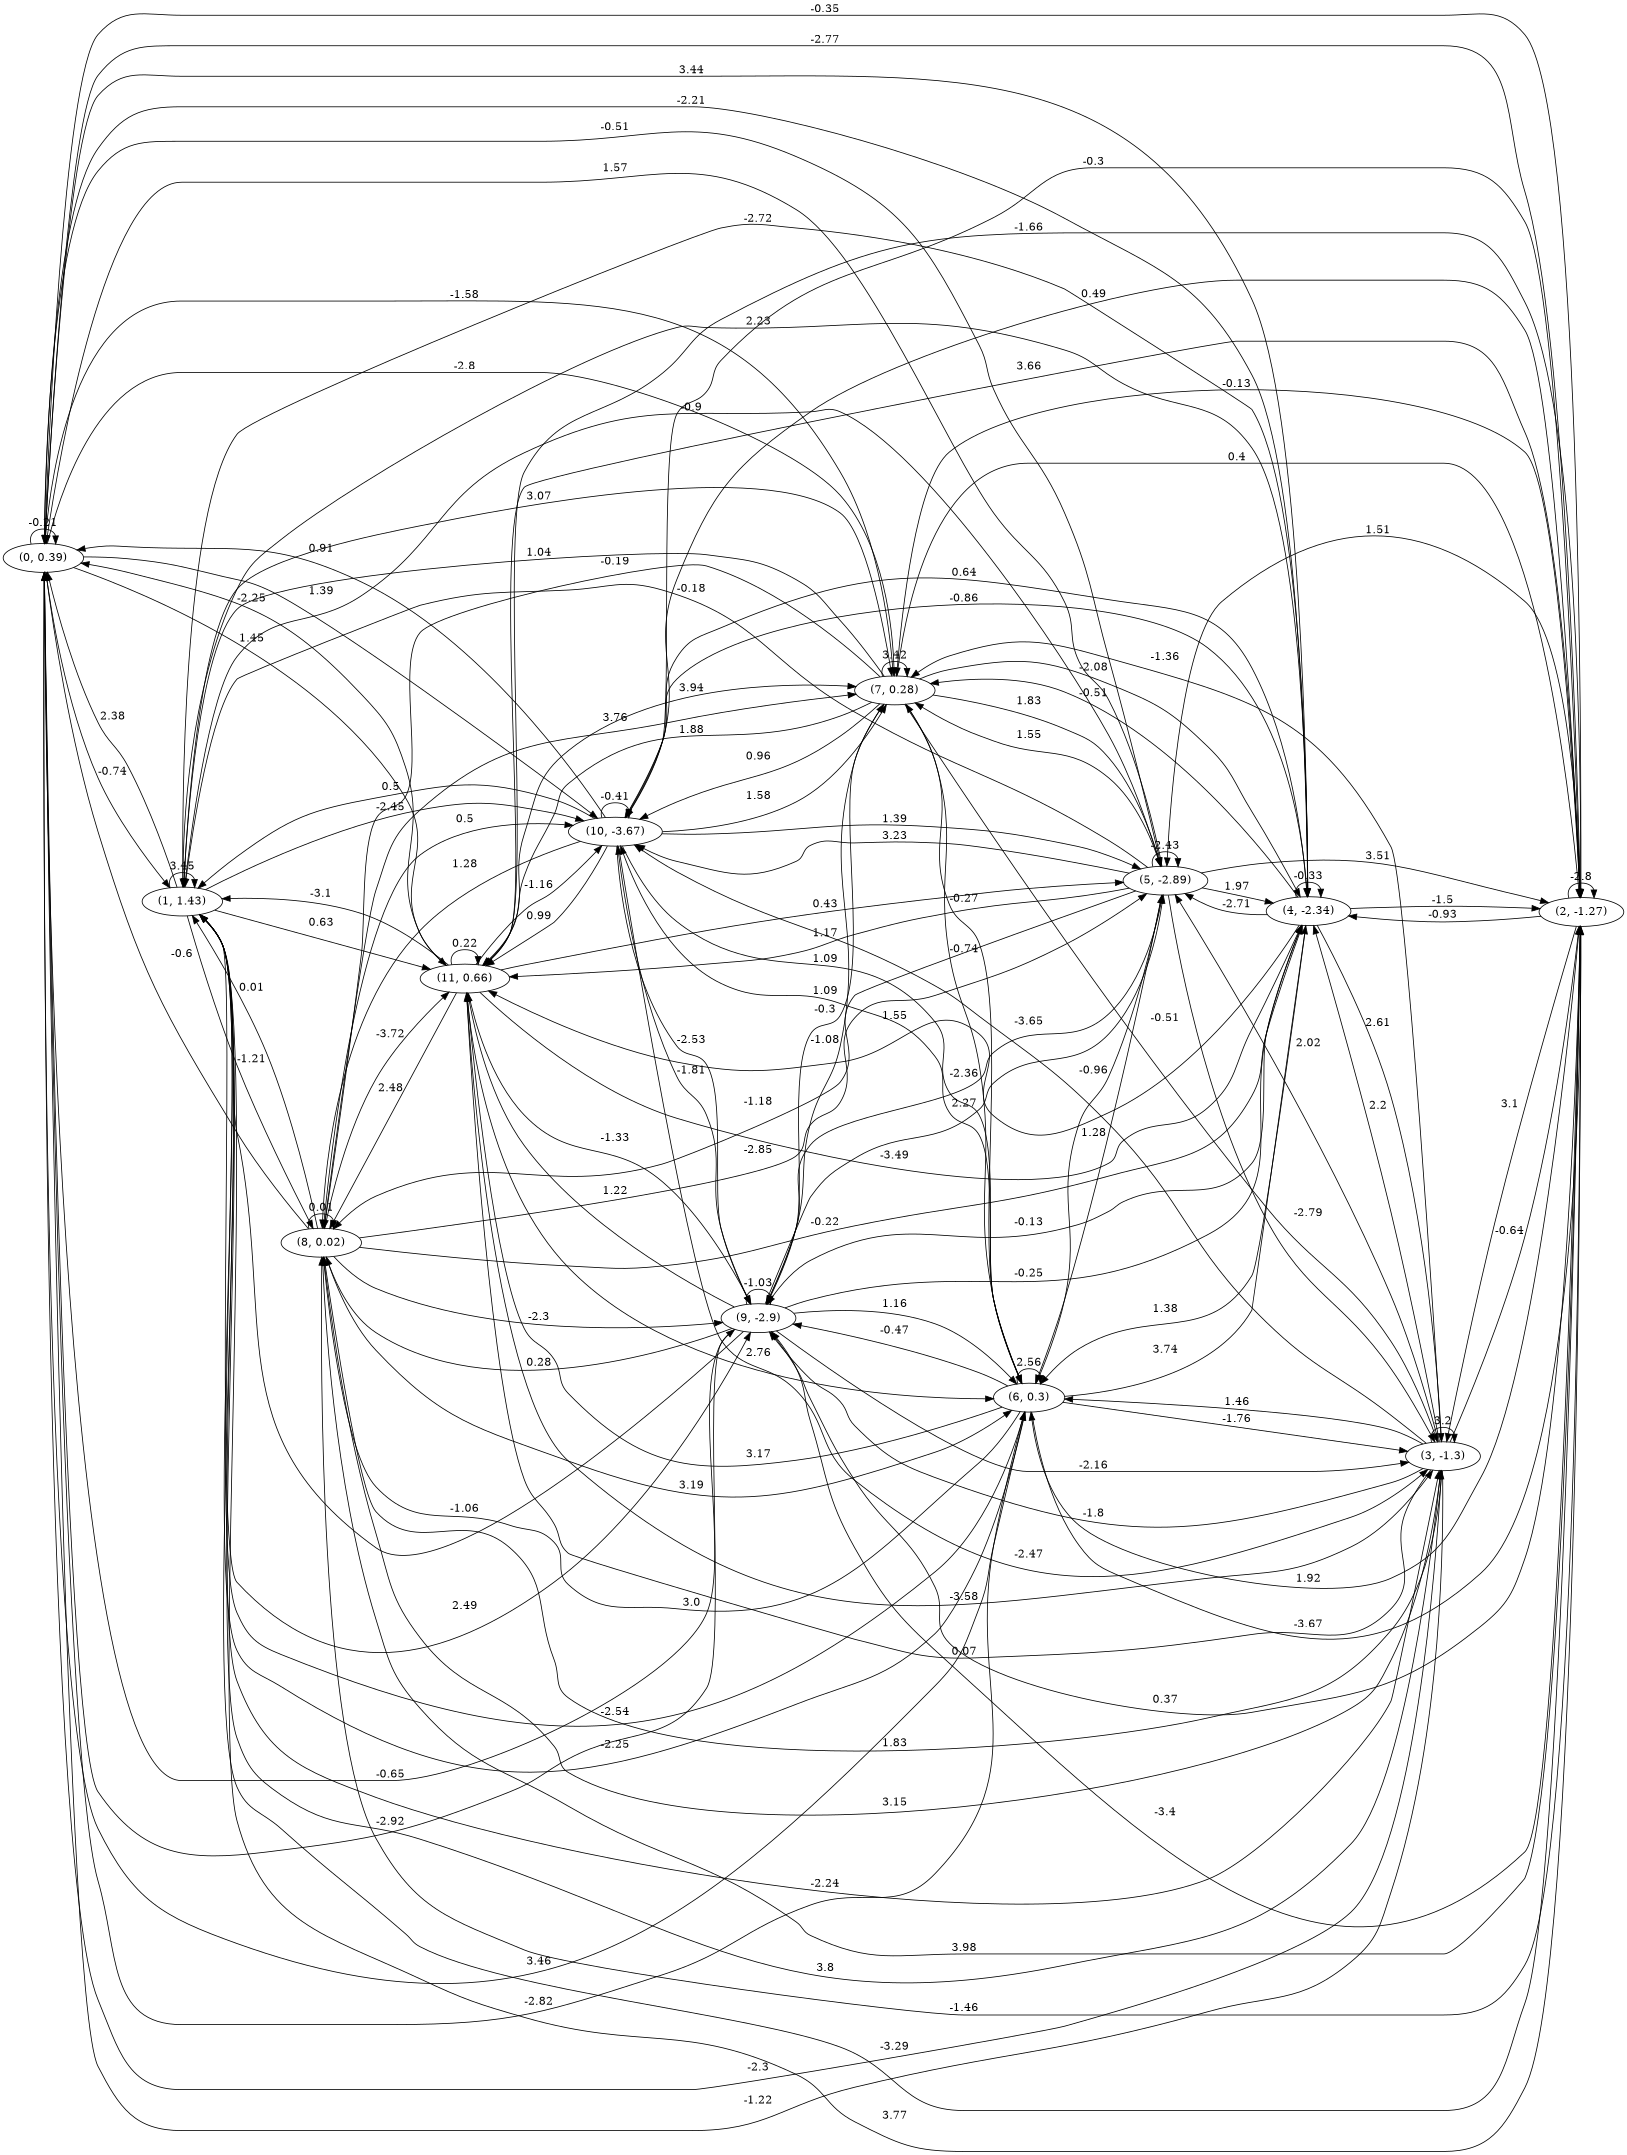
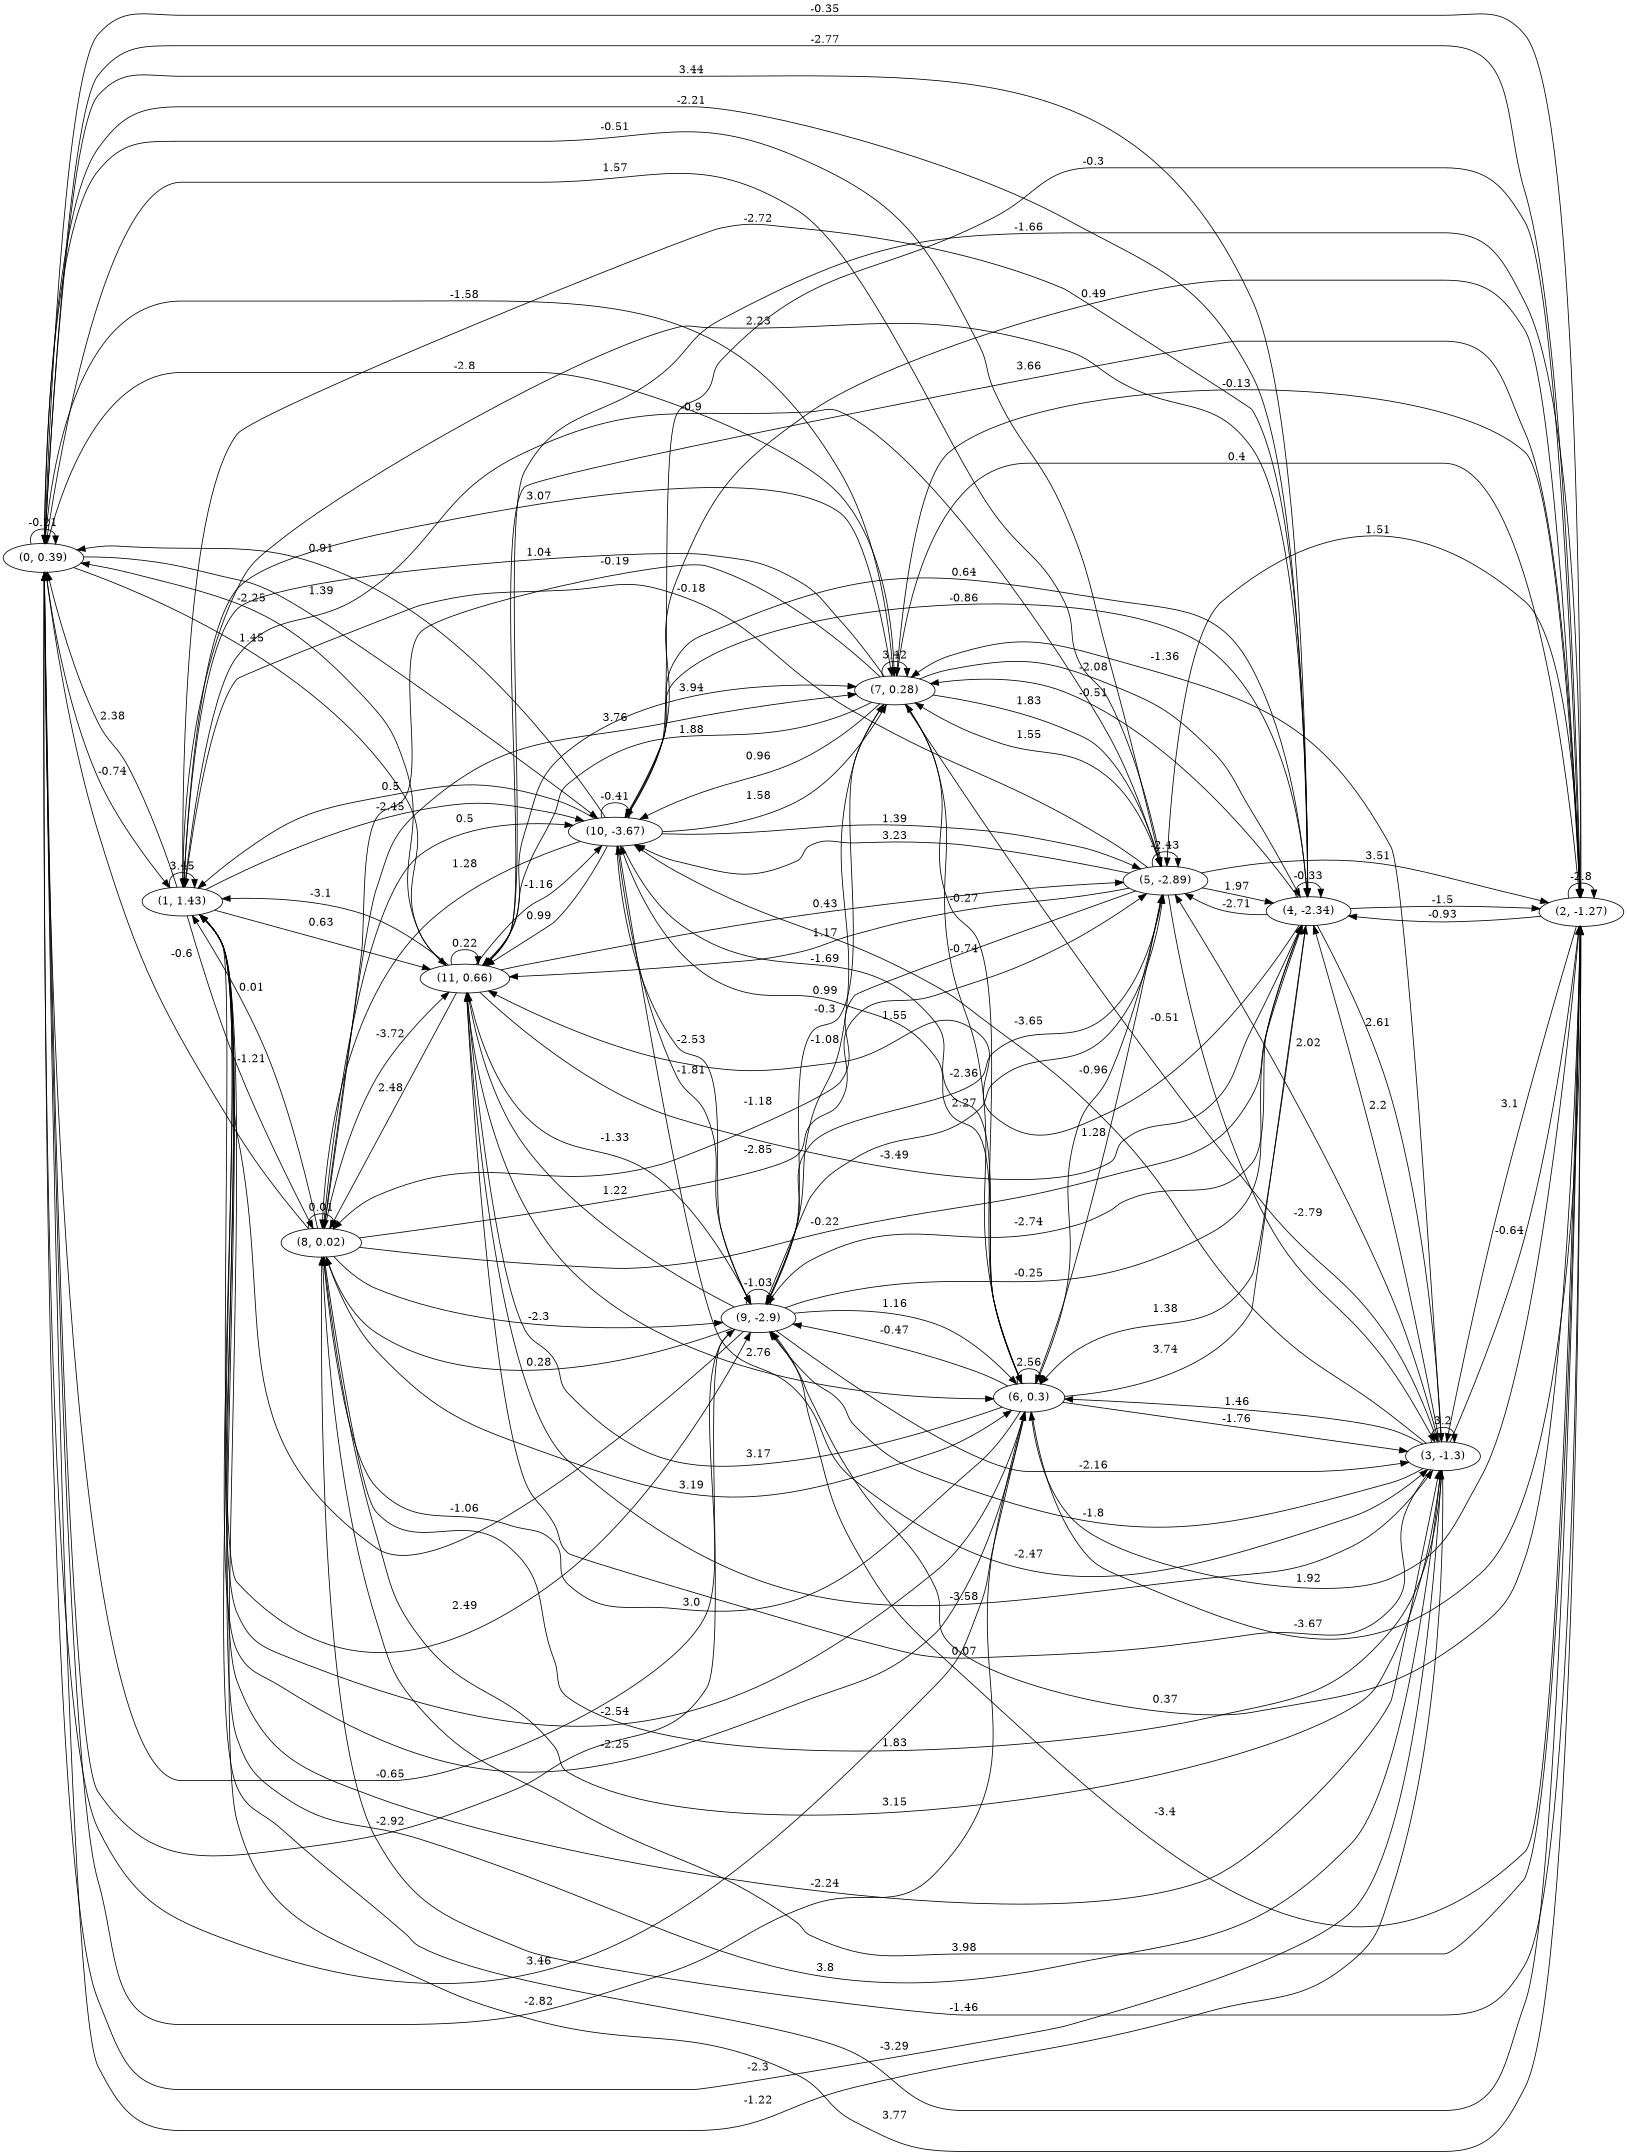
edge "(10, -3.67)" -> "(6, 0.3)": label "1.09" -> "-1.69"
edge "(6, 0.3)" -> "(10, -3.67)": label "1.09" -> "0.99"
edge "(4, -2.34)" -> "(9, -2.9)": label "-0.13" -> "-2.74"
